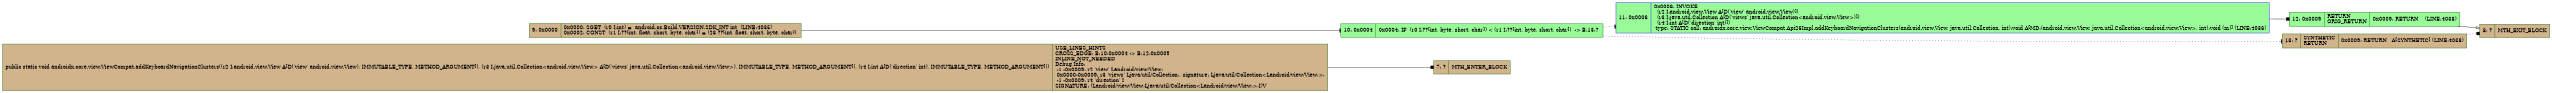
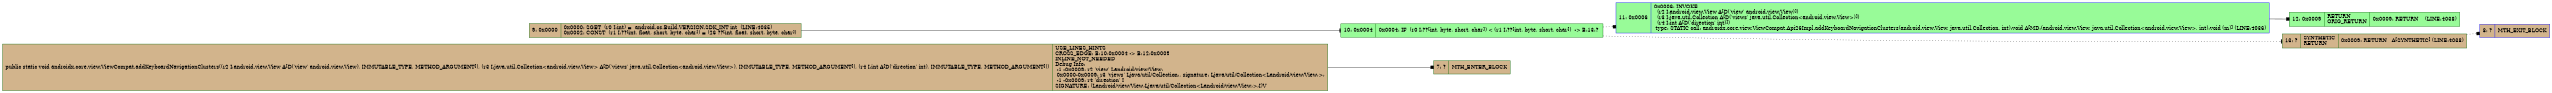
edge "10: 0x0004" -> "11: 0x0006": arrowhead tee -> box
edge "12: 0x0009" -> "8: ?": removed
node "8: ?": color darkgreen -> blue
